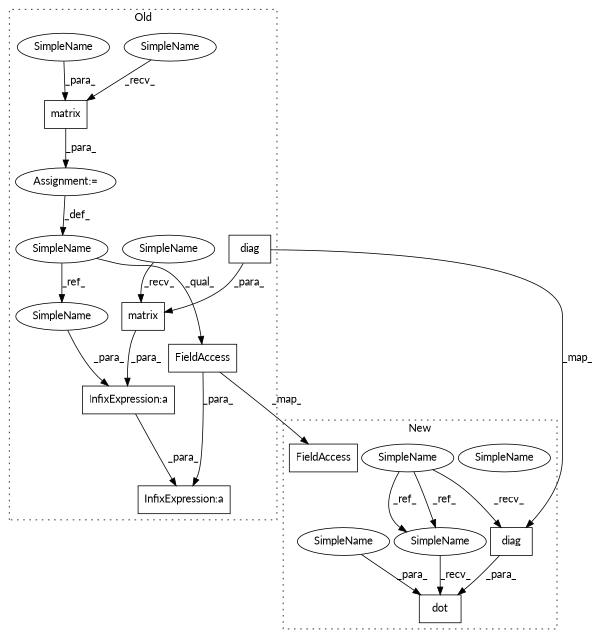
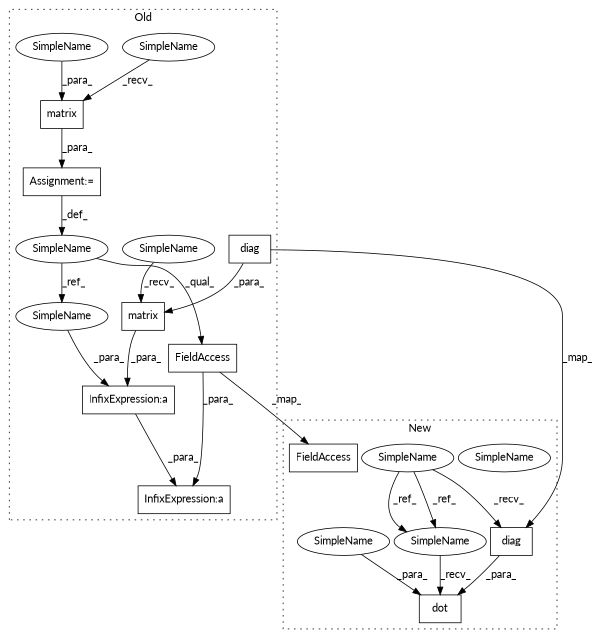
node "Assignment:=": shape ellipse -> box
